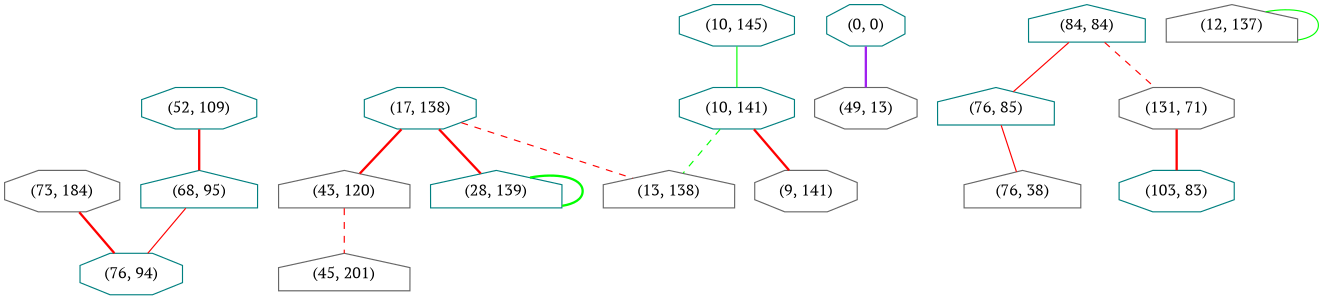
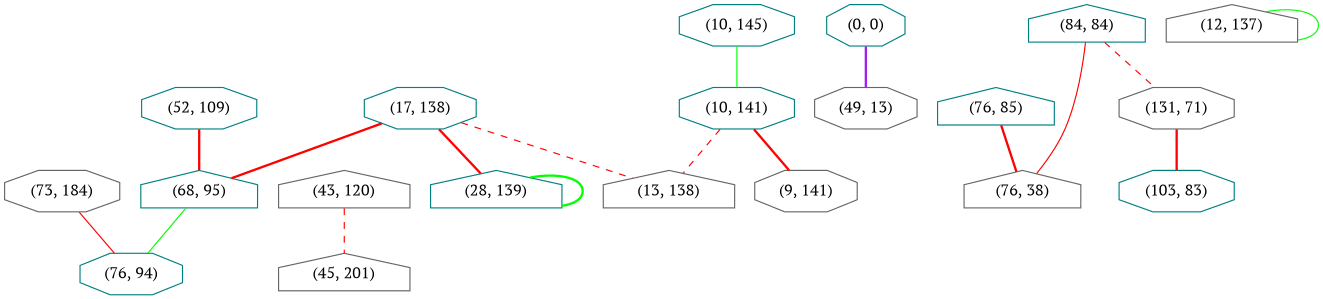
edge "(84, 84)" -- "(76, 85)": now "(84, 84)" -- "(76, 38)"
edge "(76, 85)" -- "(76, 38)": style solid -> bold
edge "(17, 138)" -- "(43, 120)": now "(17, 138)" -- "(68, 95)"
edge "(10, 141)" -- "(13, 138)": color green -> red
edge "(68, 95)" -- "(76, 94)": color red -> green
edge "(73, 184)" -- "(76, 94)": style bold -> solid
